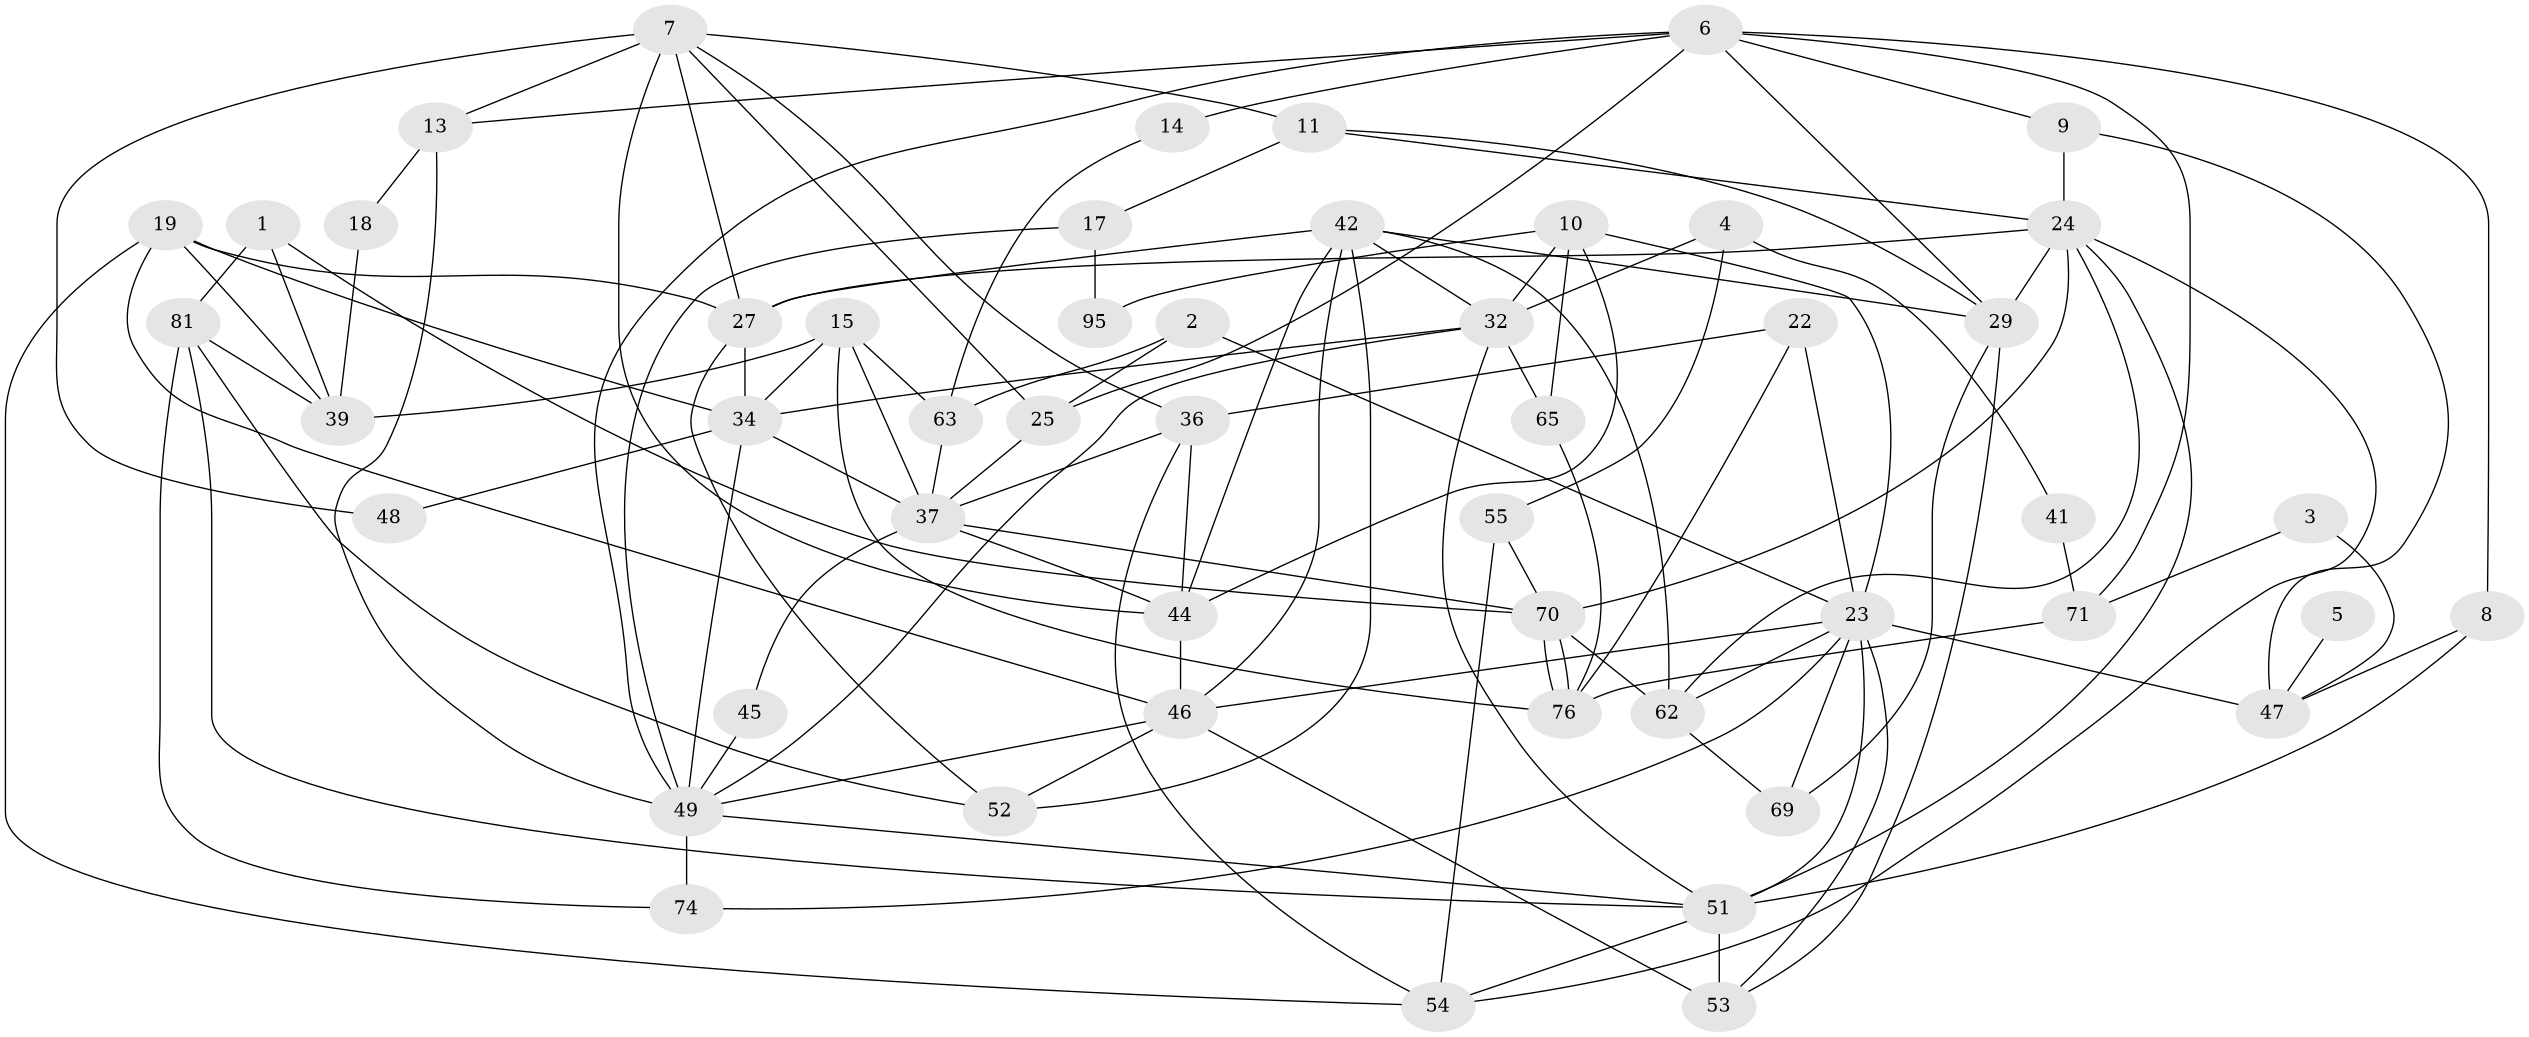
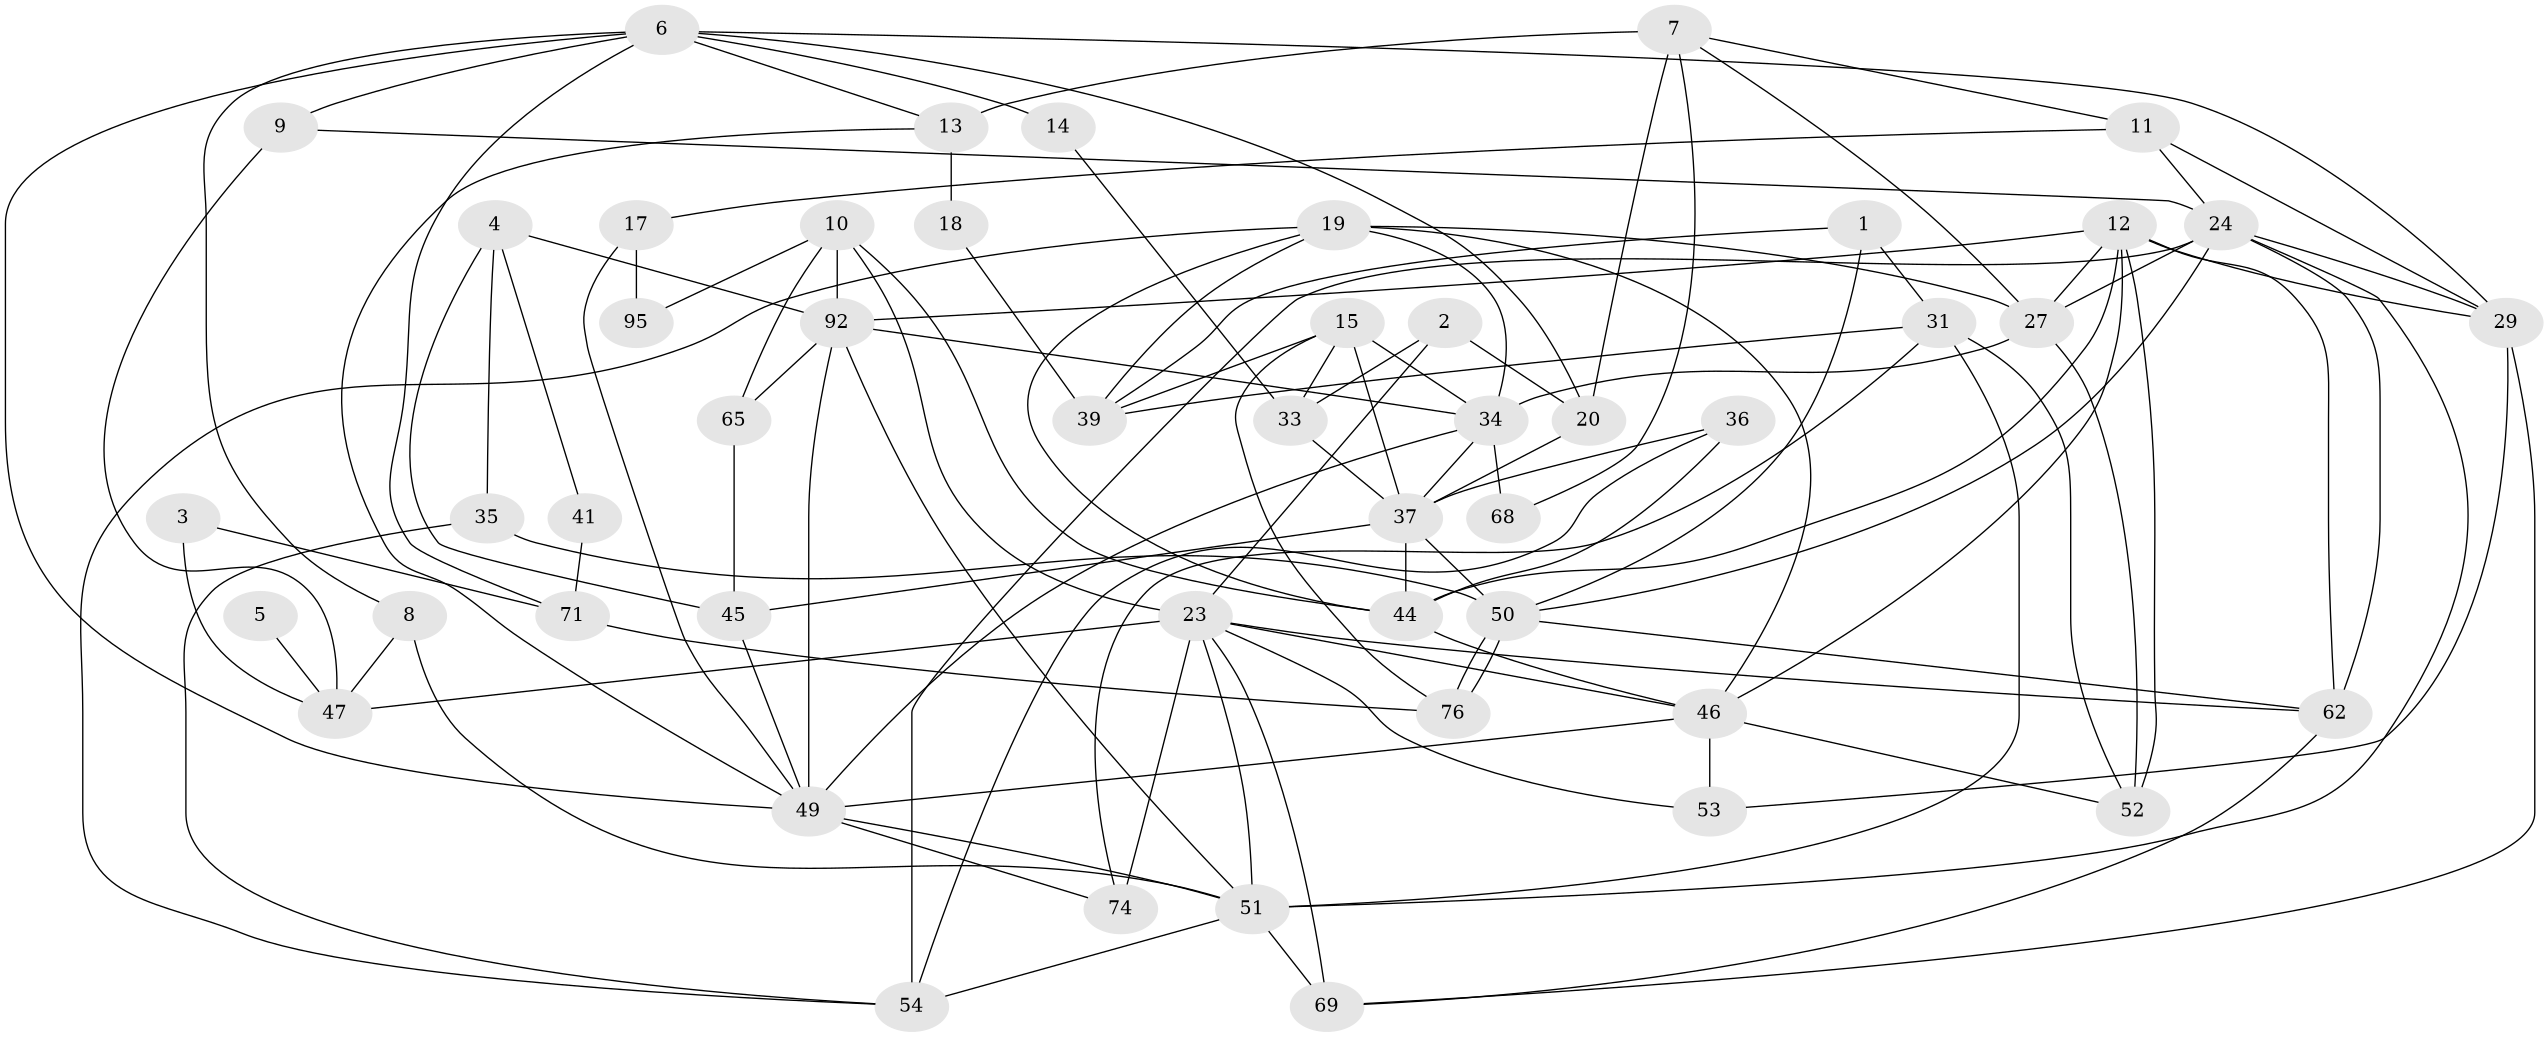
node "42": label "42" -> "12"
edge "7" -- "36": removed
node "81": label "81" -> "31"
node "32": label "32" -> "92"
node "22": removed
node "63": label "63" -> "33"
node "25": label "25" -> "20"
edge "7" -- "44": now "19" -- "44"
edge "4" -- "45": added
node "48": label "48" -> "68"
node "55": label "55" -> "35"
edge "65" -- "76": now "65" -- "45"
node "70": label "70" -> "50"
edge "51" -- "53": now "51" -- "69"
